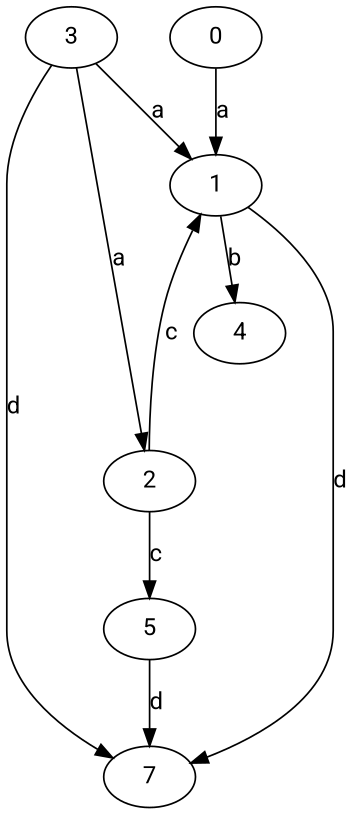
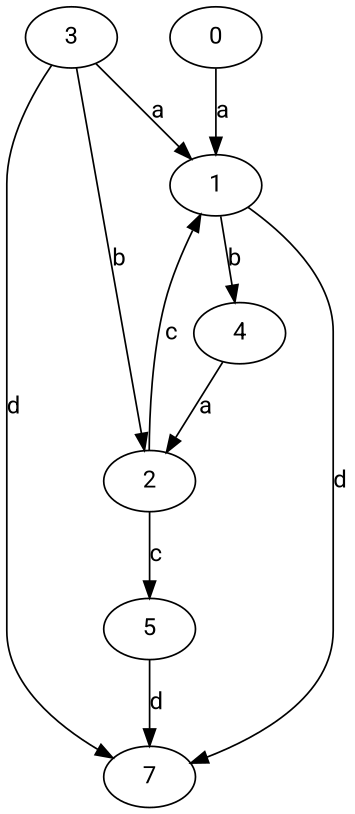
edge "3" -> "2": label "a" -> "b"
edge "4" -> "2": added, label "a"
